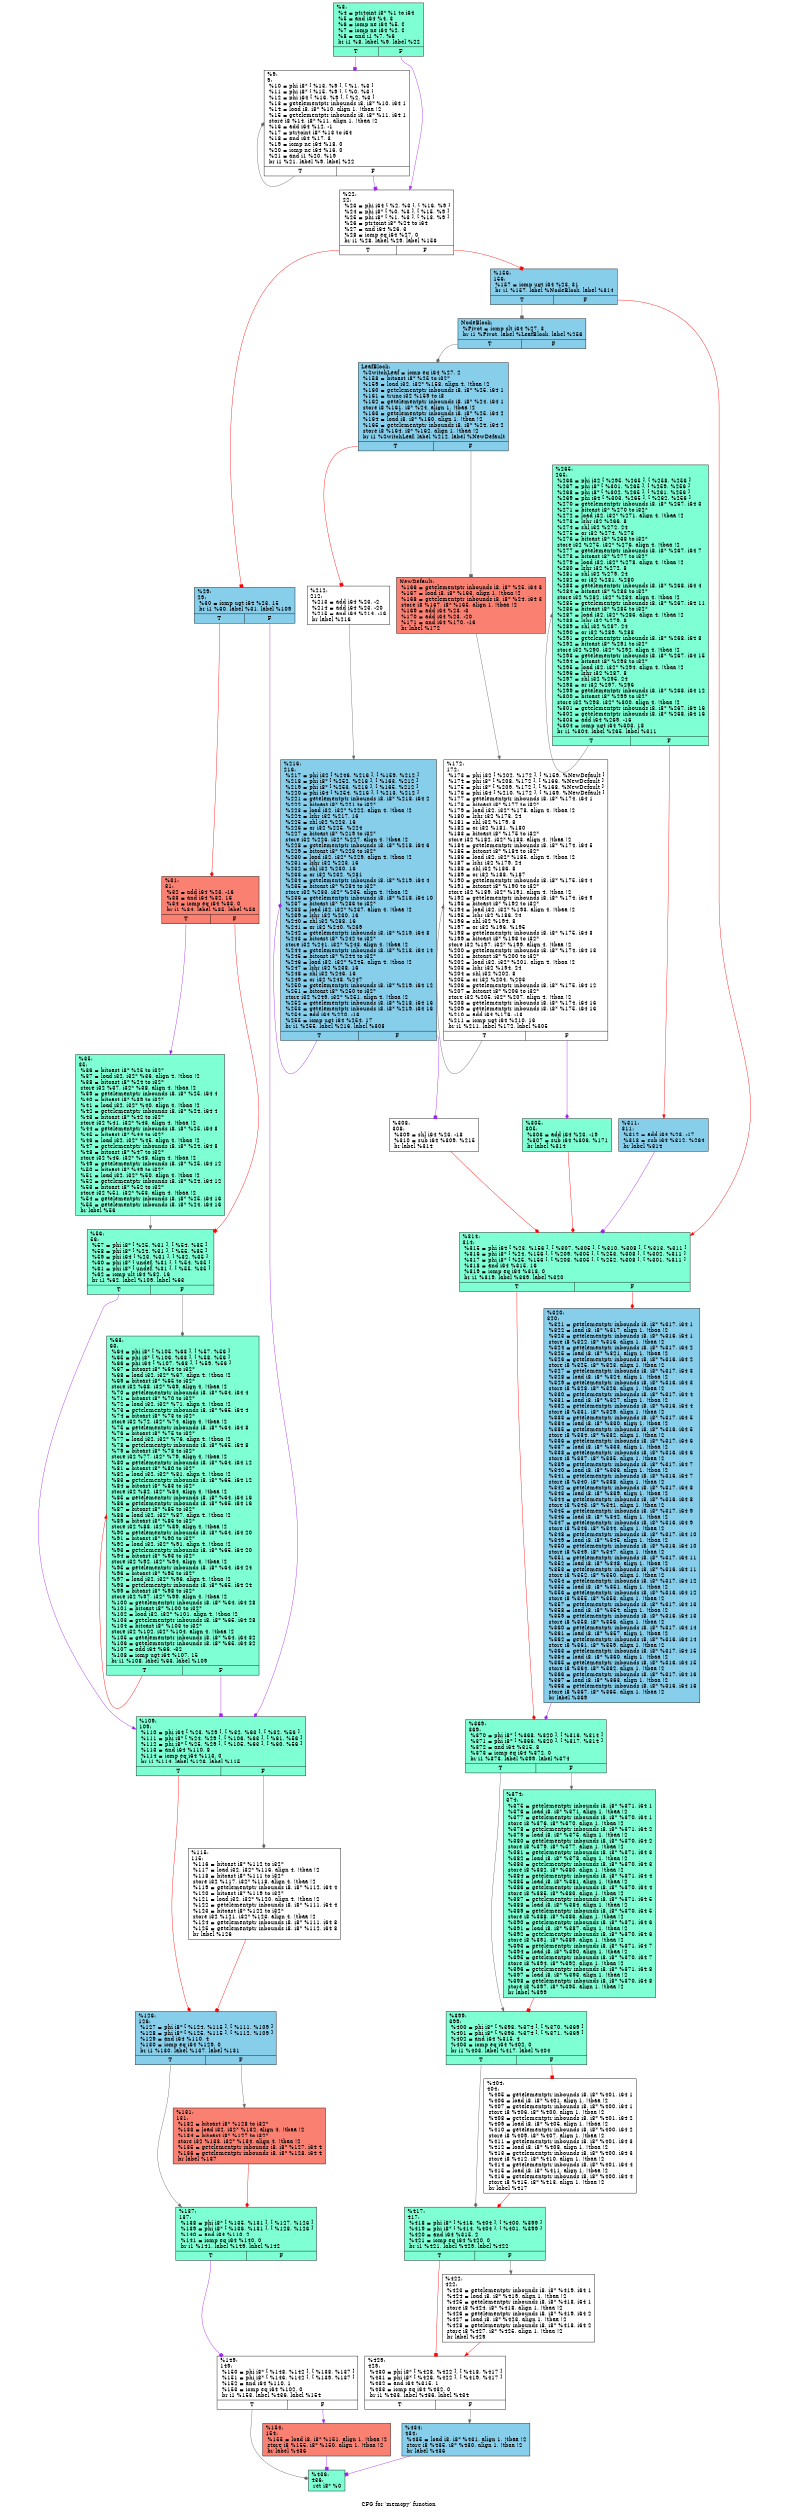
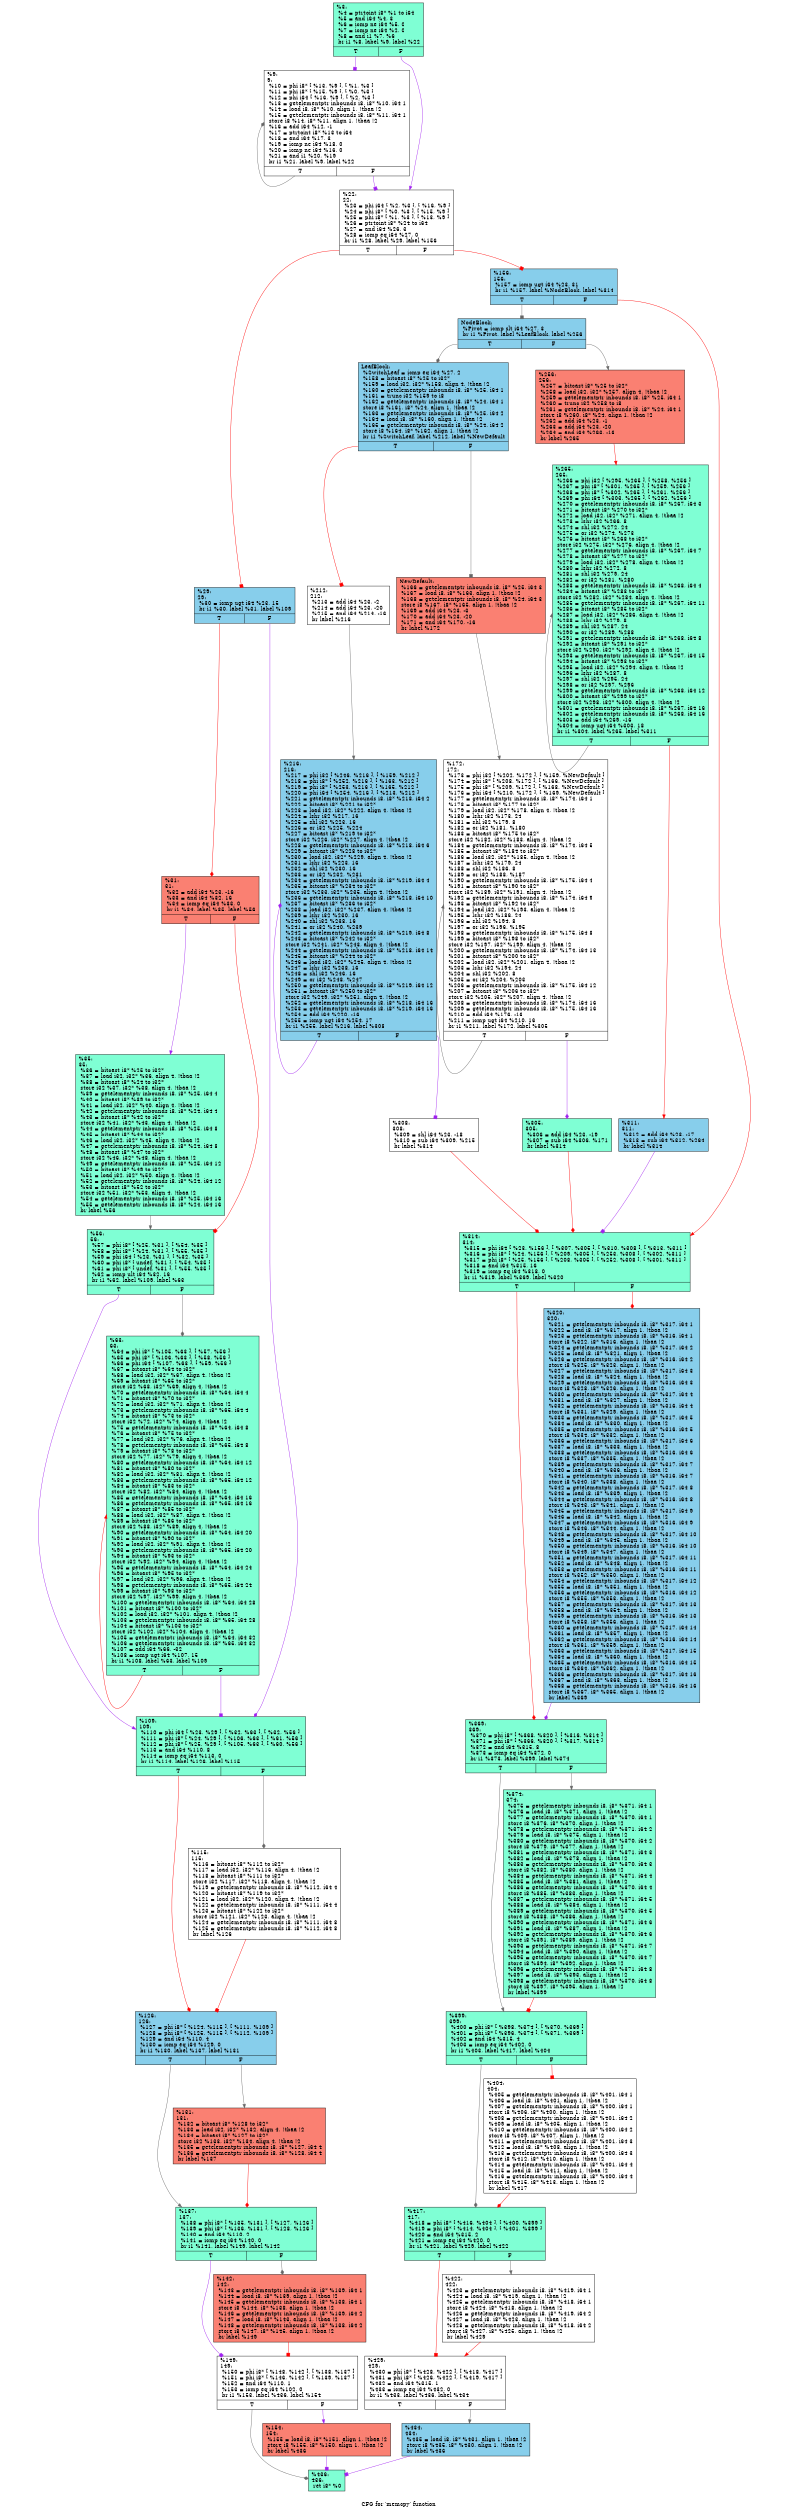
node "%256:": added
node "%142:": added
